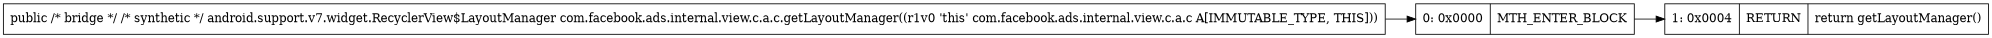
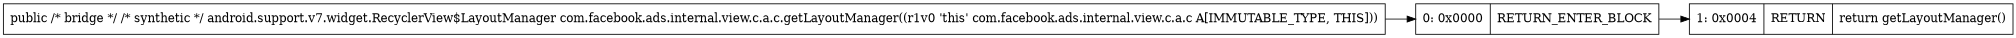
node "0: 0x0000": text "MTH_ENTER_BLOCK" -> "RETURN_ENTER_BLOCK"
